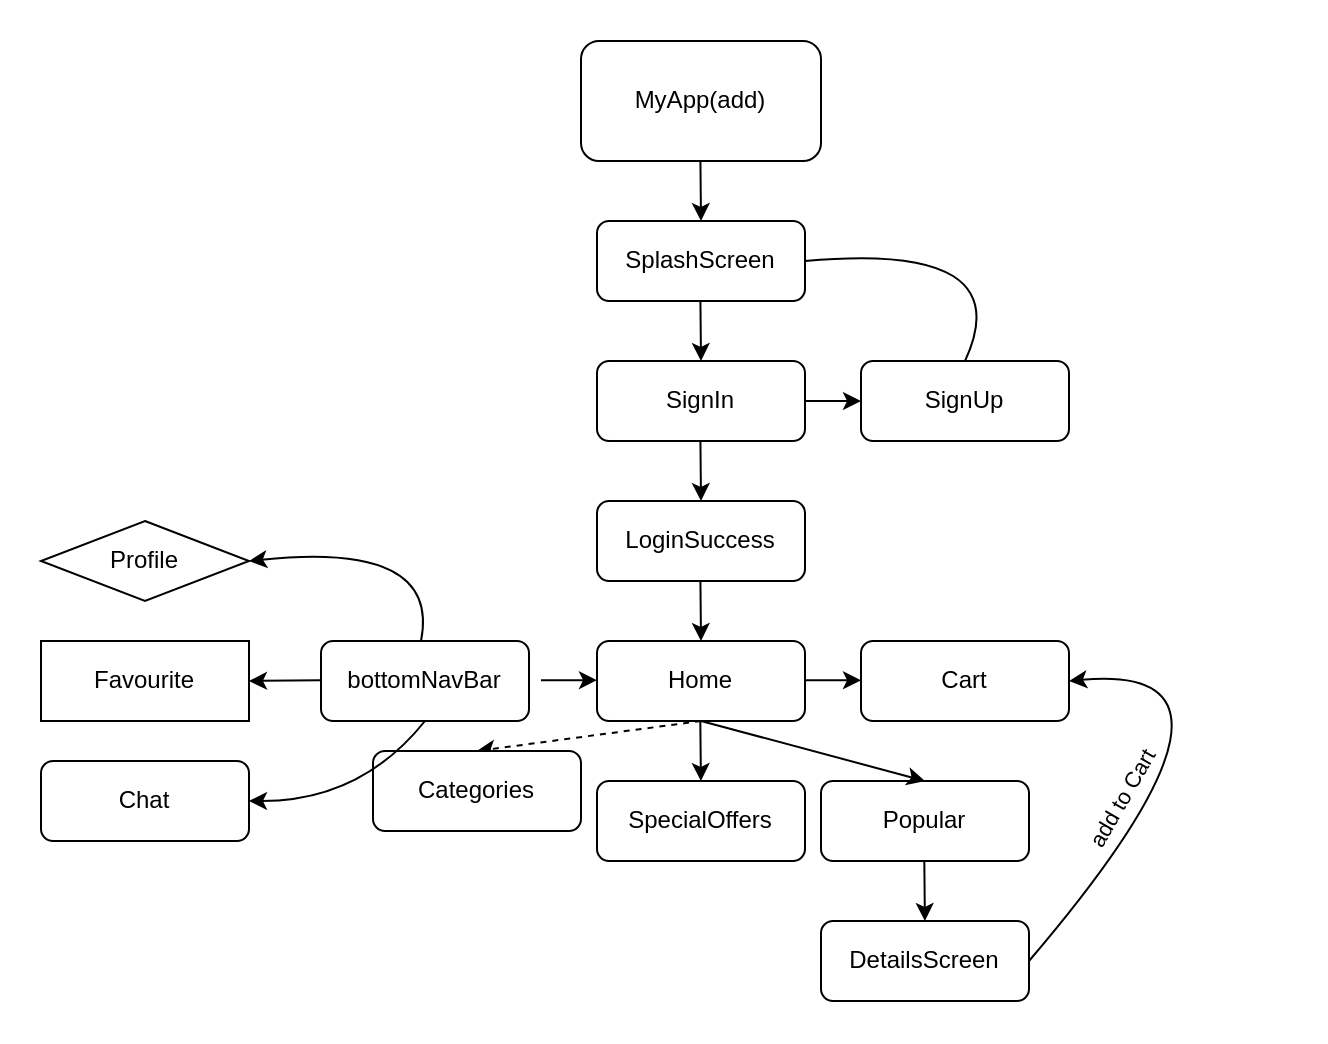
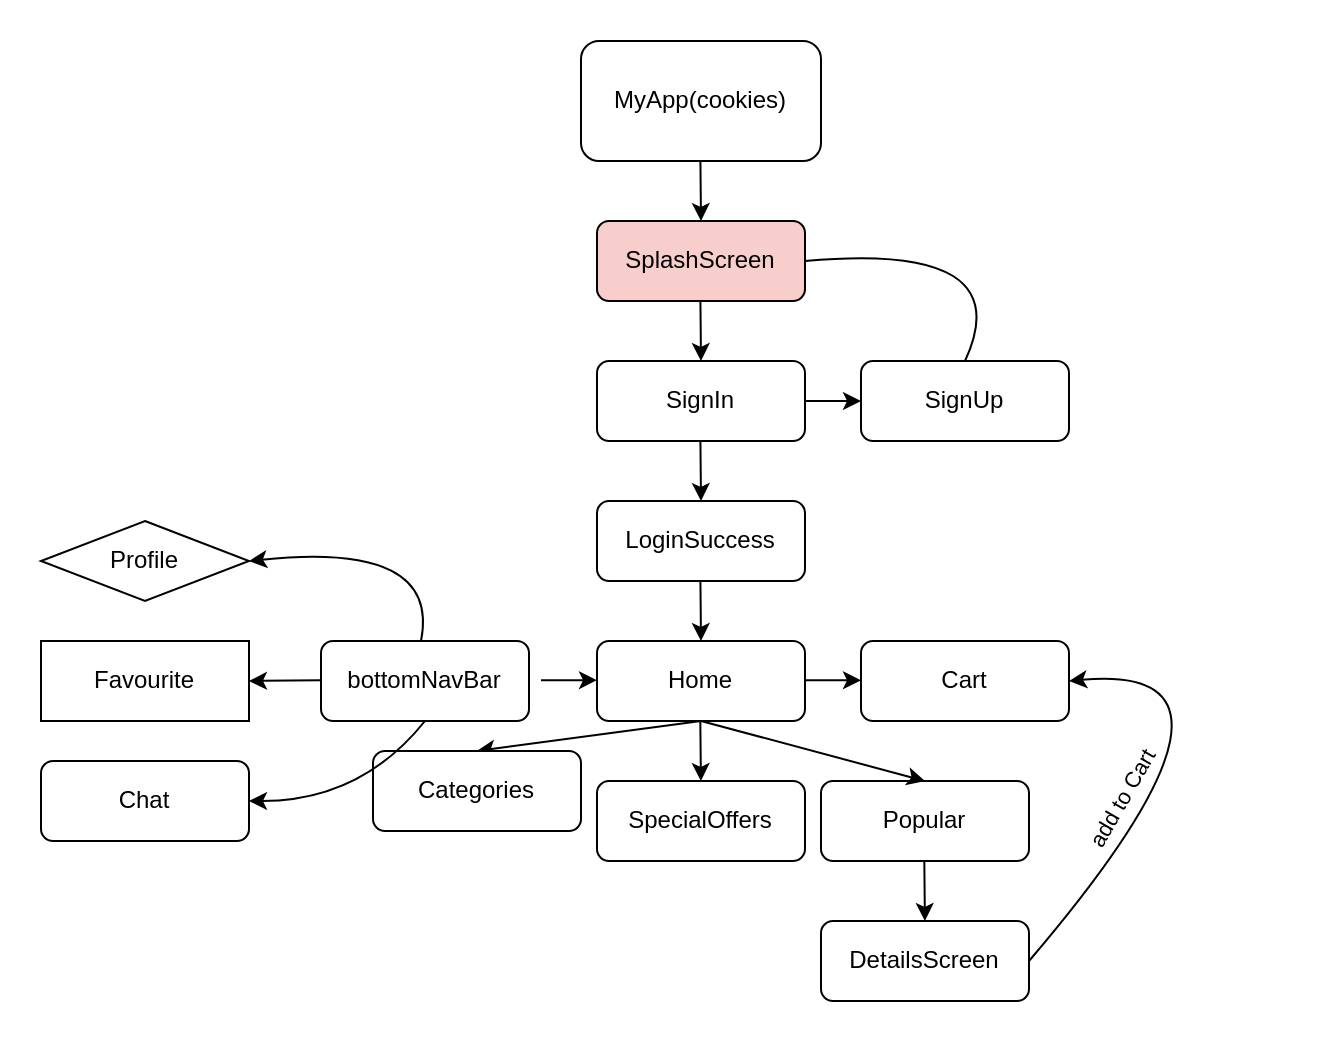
node "MyApp(add)": label "MyApp(add)" -> "MyApp(cookies)"
node "SplashScreen": fillcolor #ffffff -> #f8cecc
edge "Home" -> "Categories": style dashed -> solid
